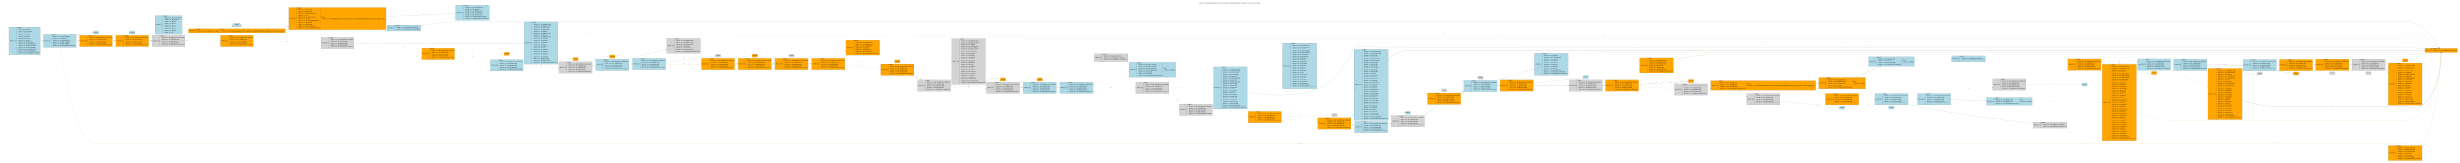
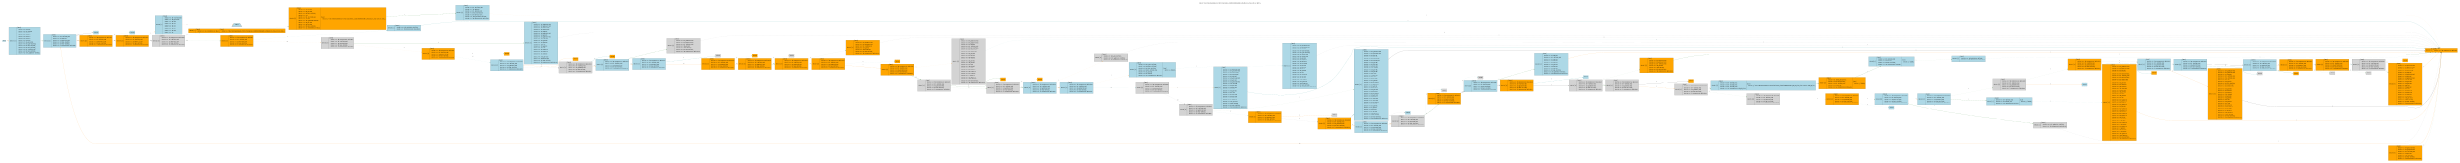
node "Entry": added
node "0x40179e [28]": fillcolor orange -> lightgrey
node "0x401d24 [16]": fillcolor orange -> lightblue
node "0x402430": removed
